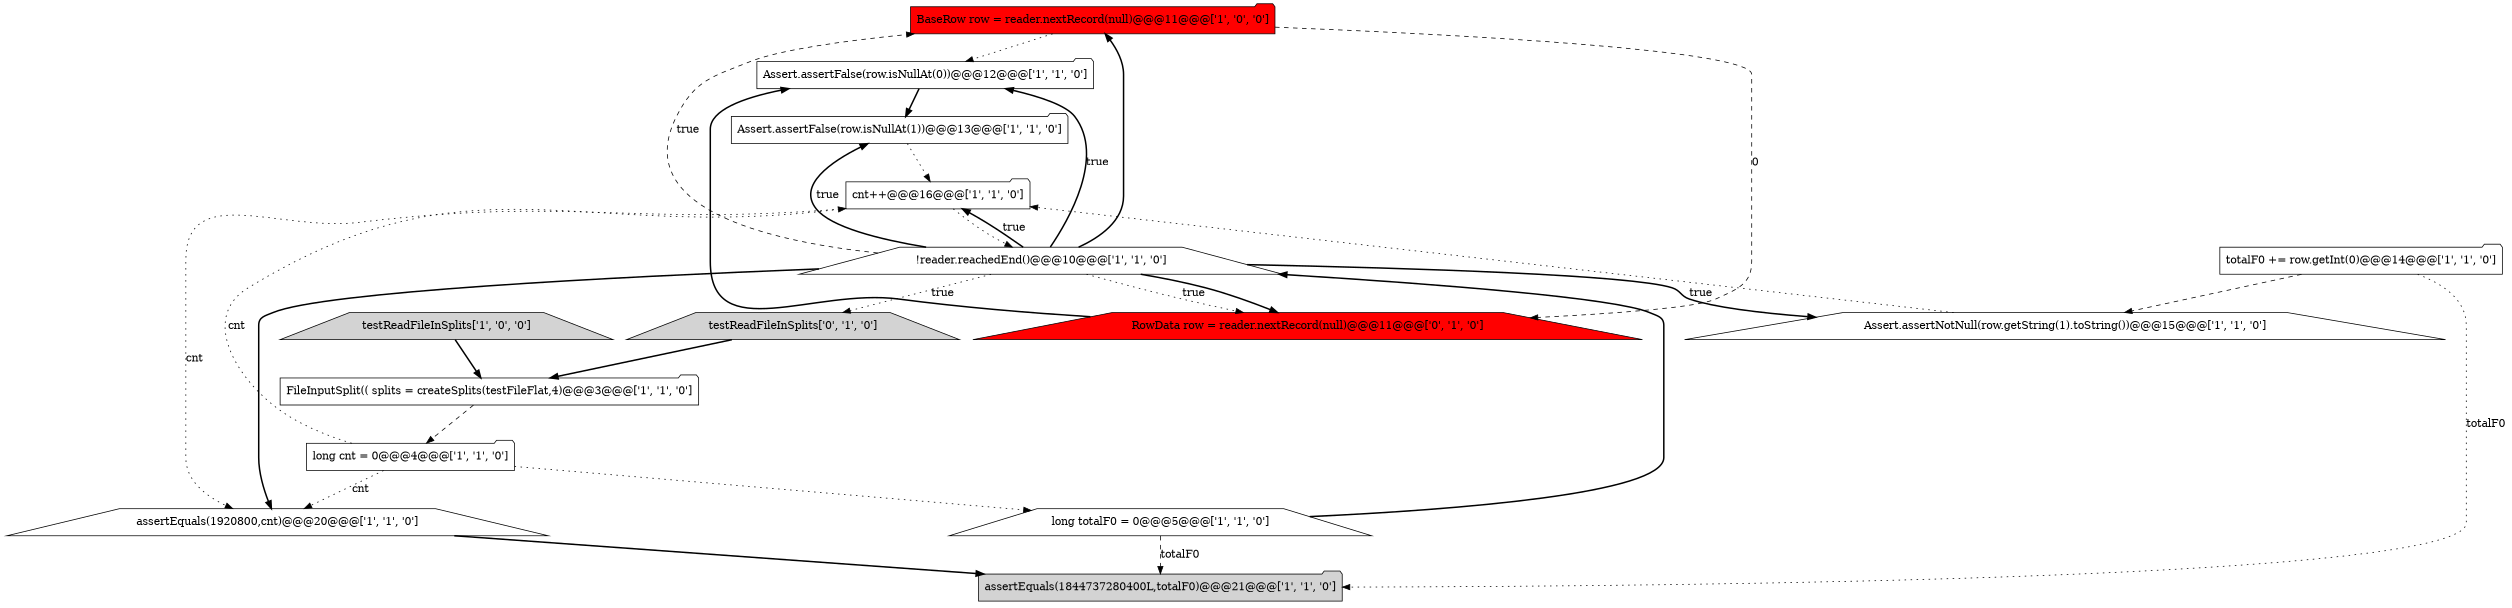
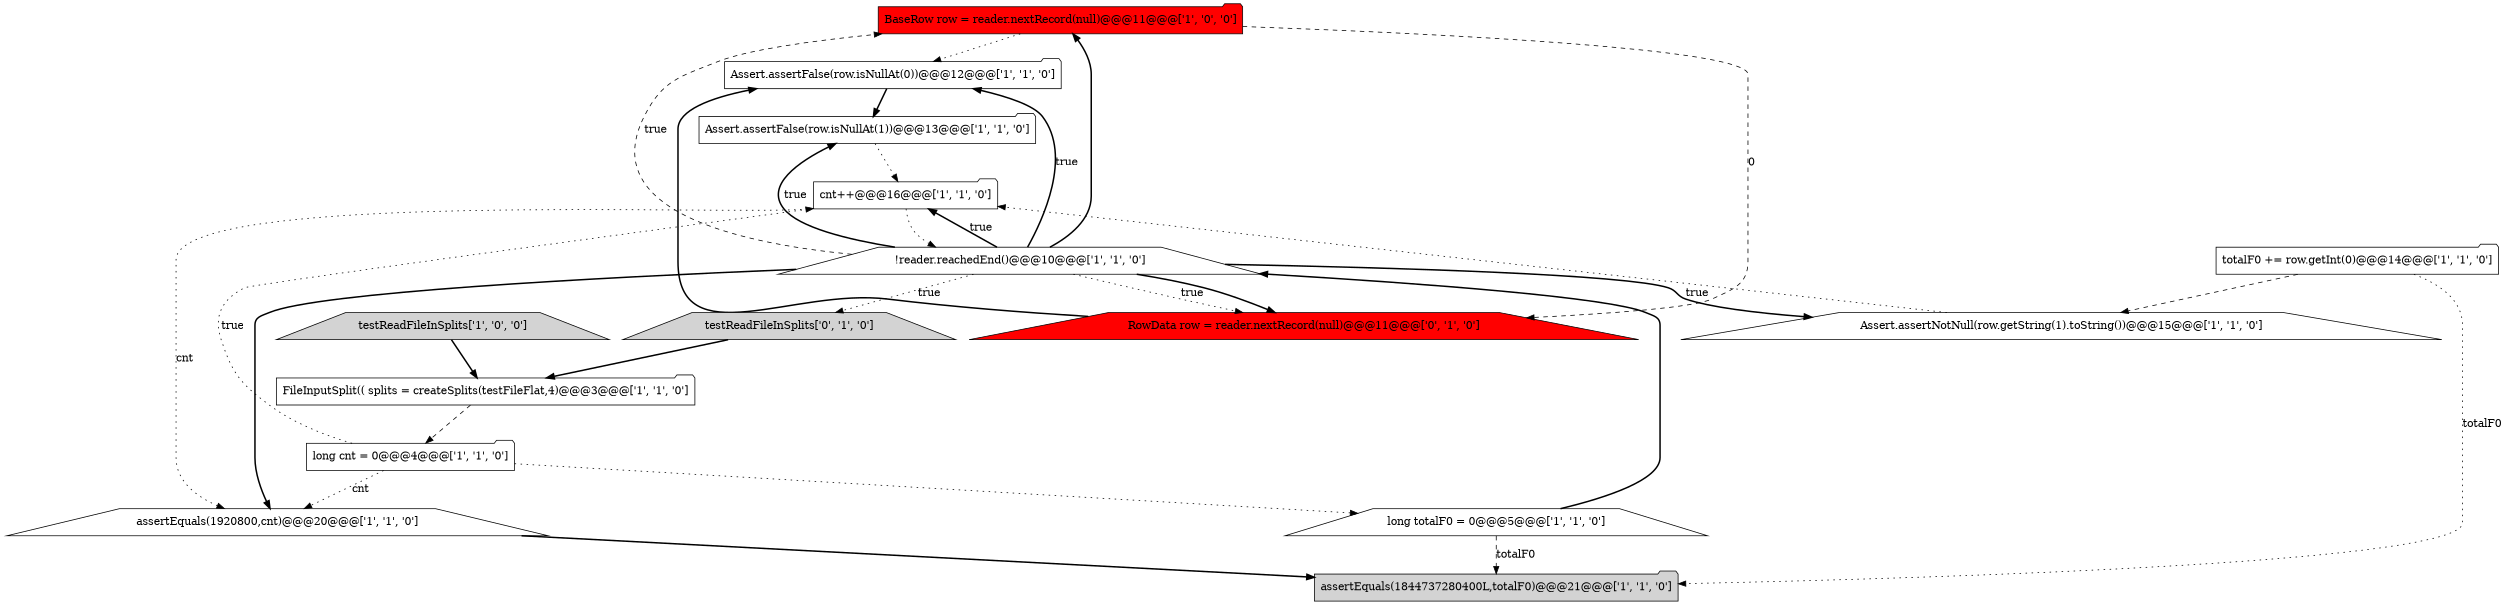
edge "long cnt = 0@@@4@@@['1', '1', '0']" -> "cnt++@@@16@@@['1', '1', '0']": label "cnt" -> "true"
